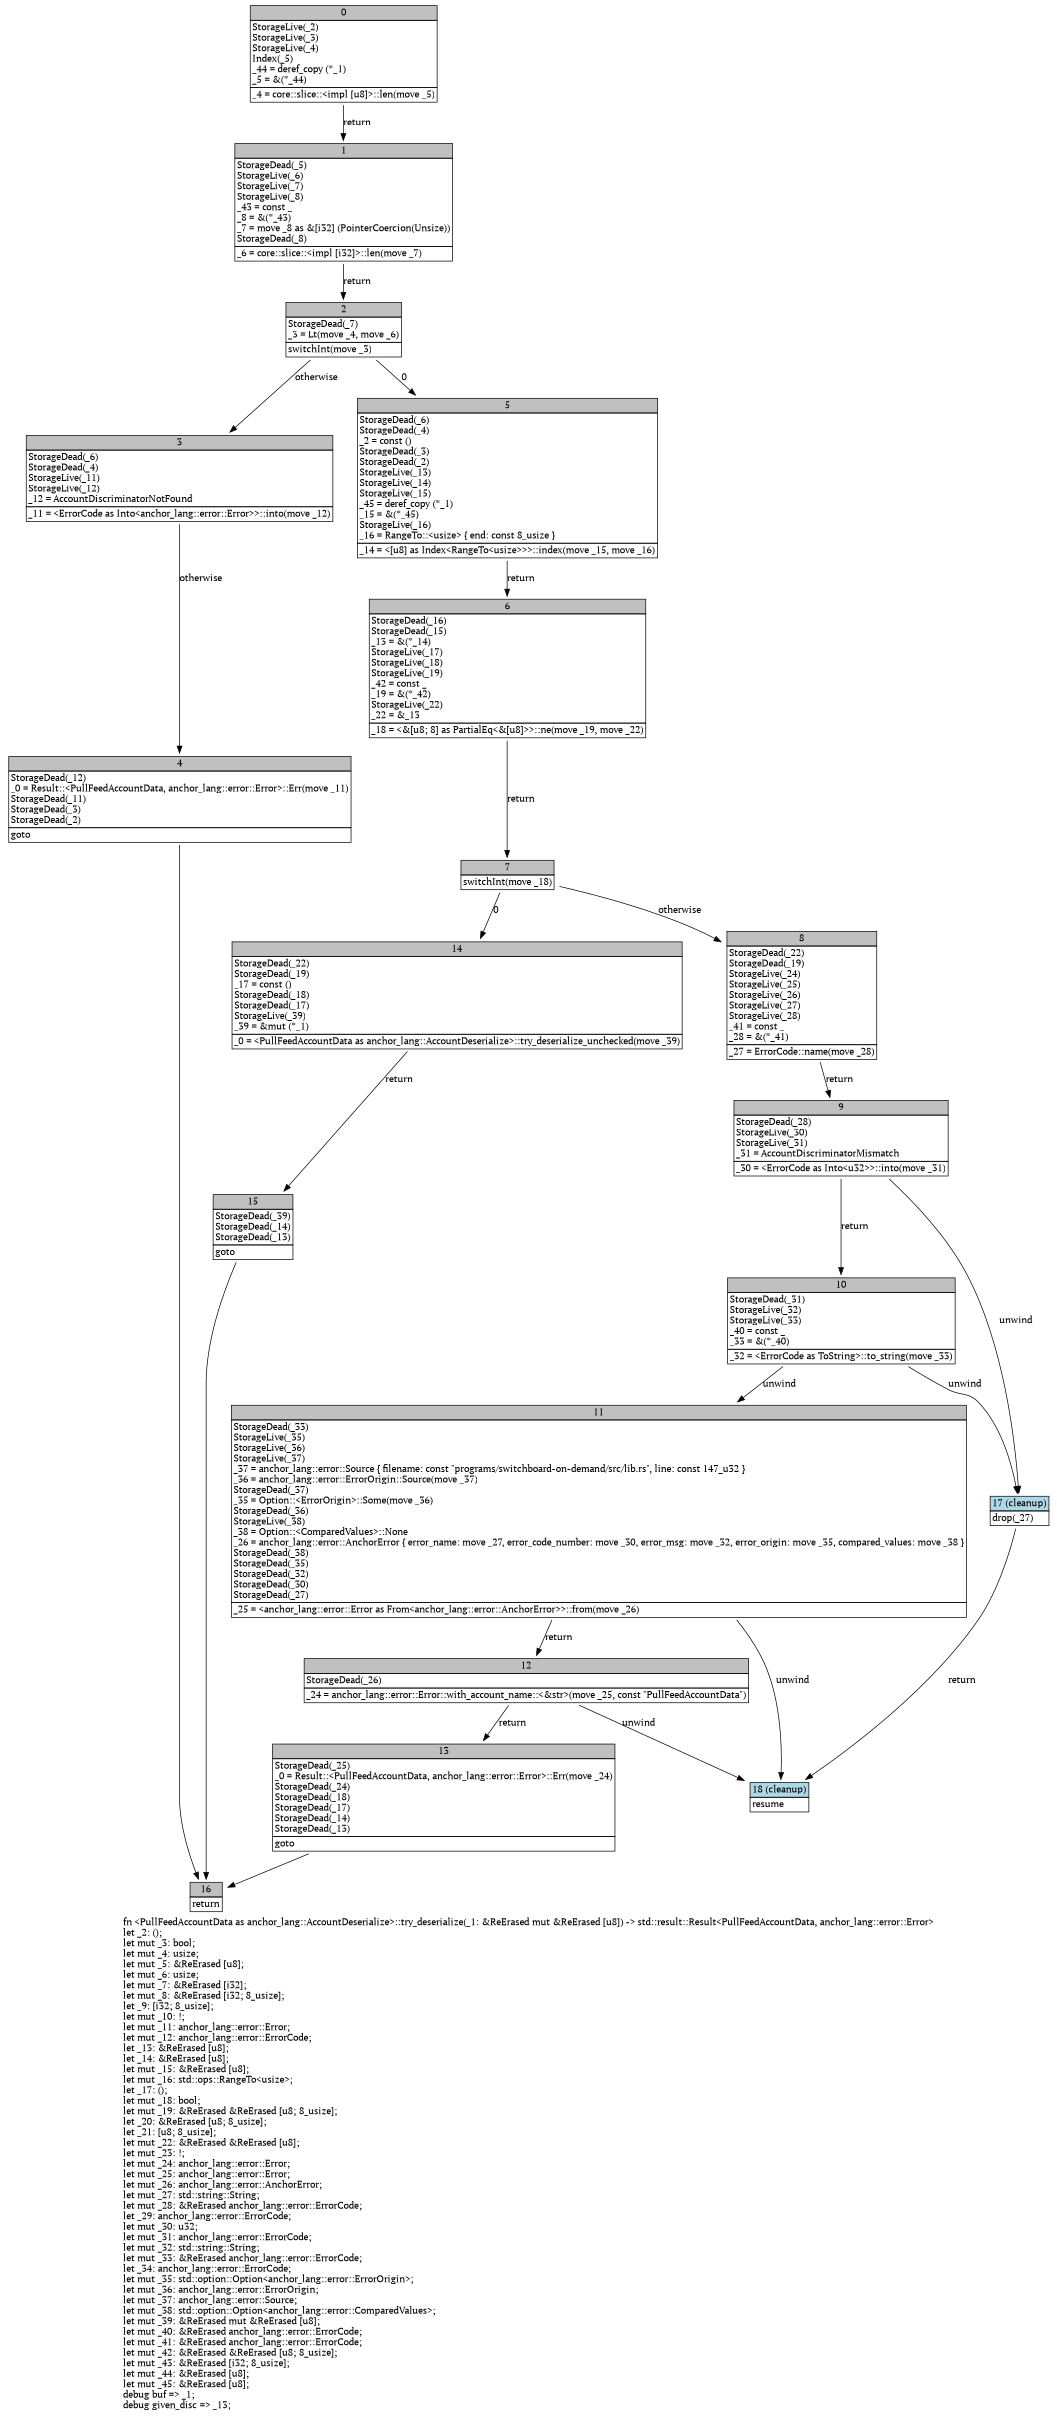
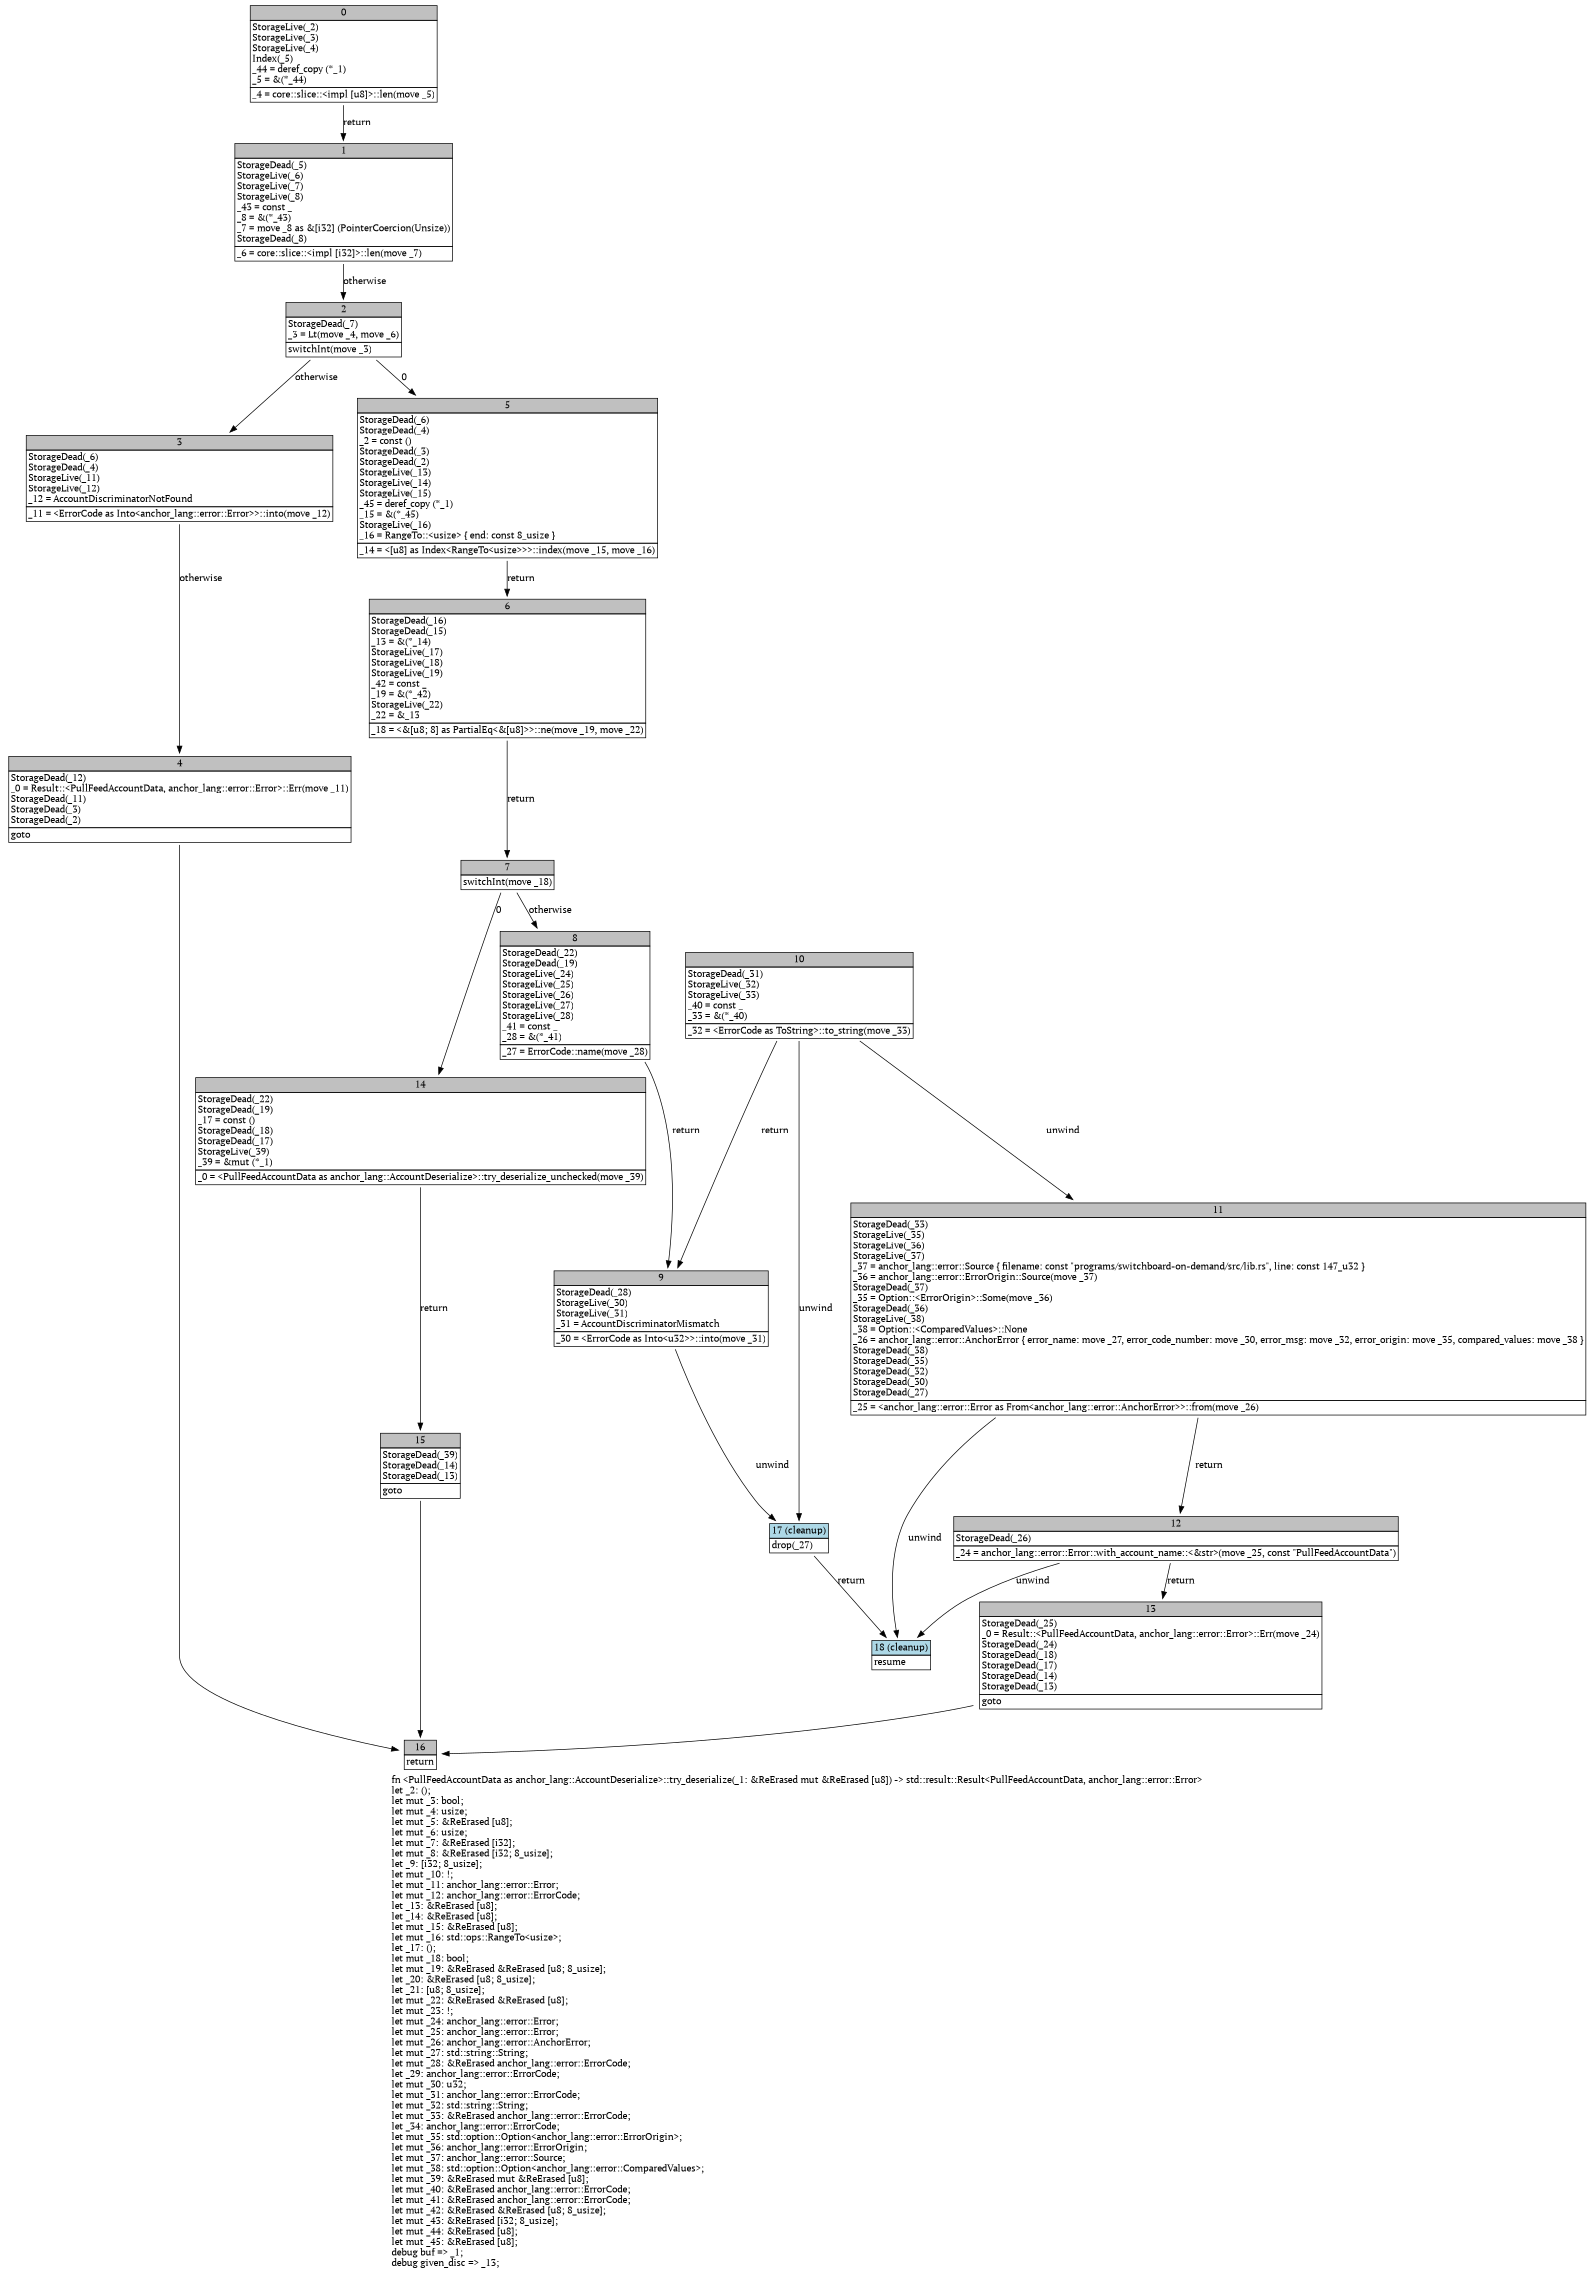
edge "1" -> "2": label "return" -> "otherwise"
edge "9" -> "10": reversed
